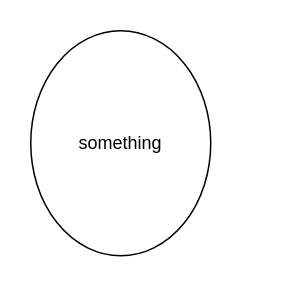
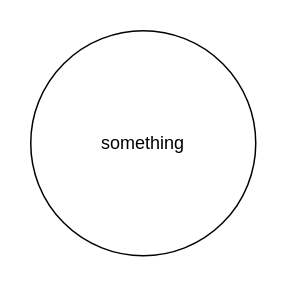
node "something": size 180x225 -> 225x225
